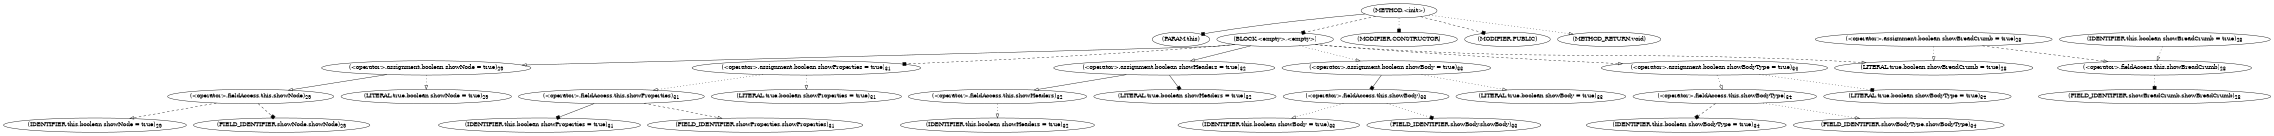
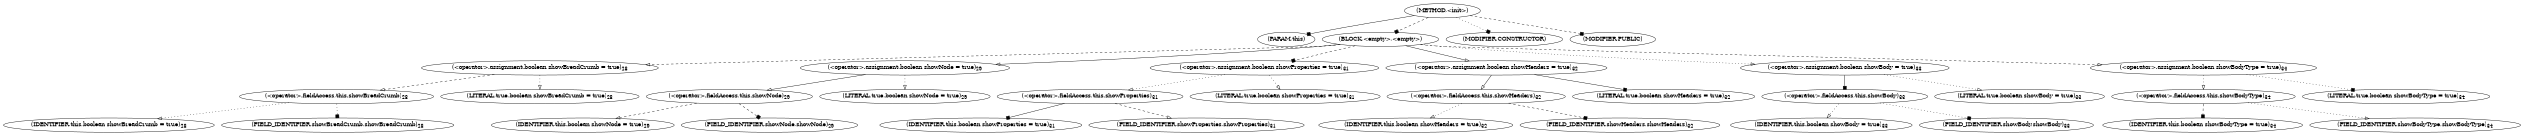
node "(METHOD_RETURN,void)": removed
edge "(IDENTIFIER,this,boolean showBreadCrumb = true)" -> "(<operator>.fieldAccess,this.showBreadCrumb)": reversed
edge "(BLOCK,<empty>,<empty>)" -> "(LITERAL,true,boolean showBreadCrumb = true)": now "(BLOCK,<empty>,<empty>)" -> "(<operator>.assignment,boolean showBreadCrumb = true)"
node "(FIELD_IDENTIFIER,showHeaders,showHeaders)": added
